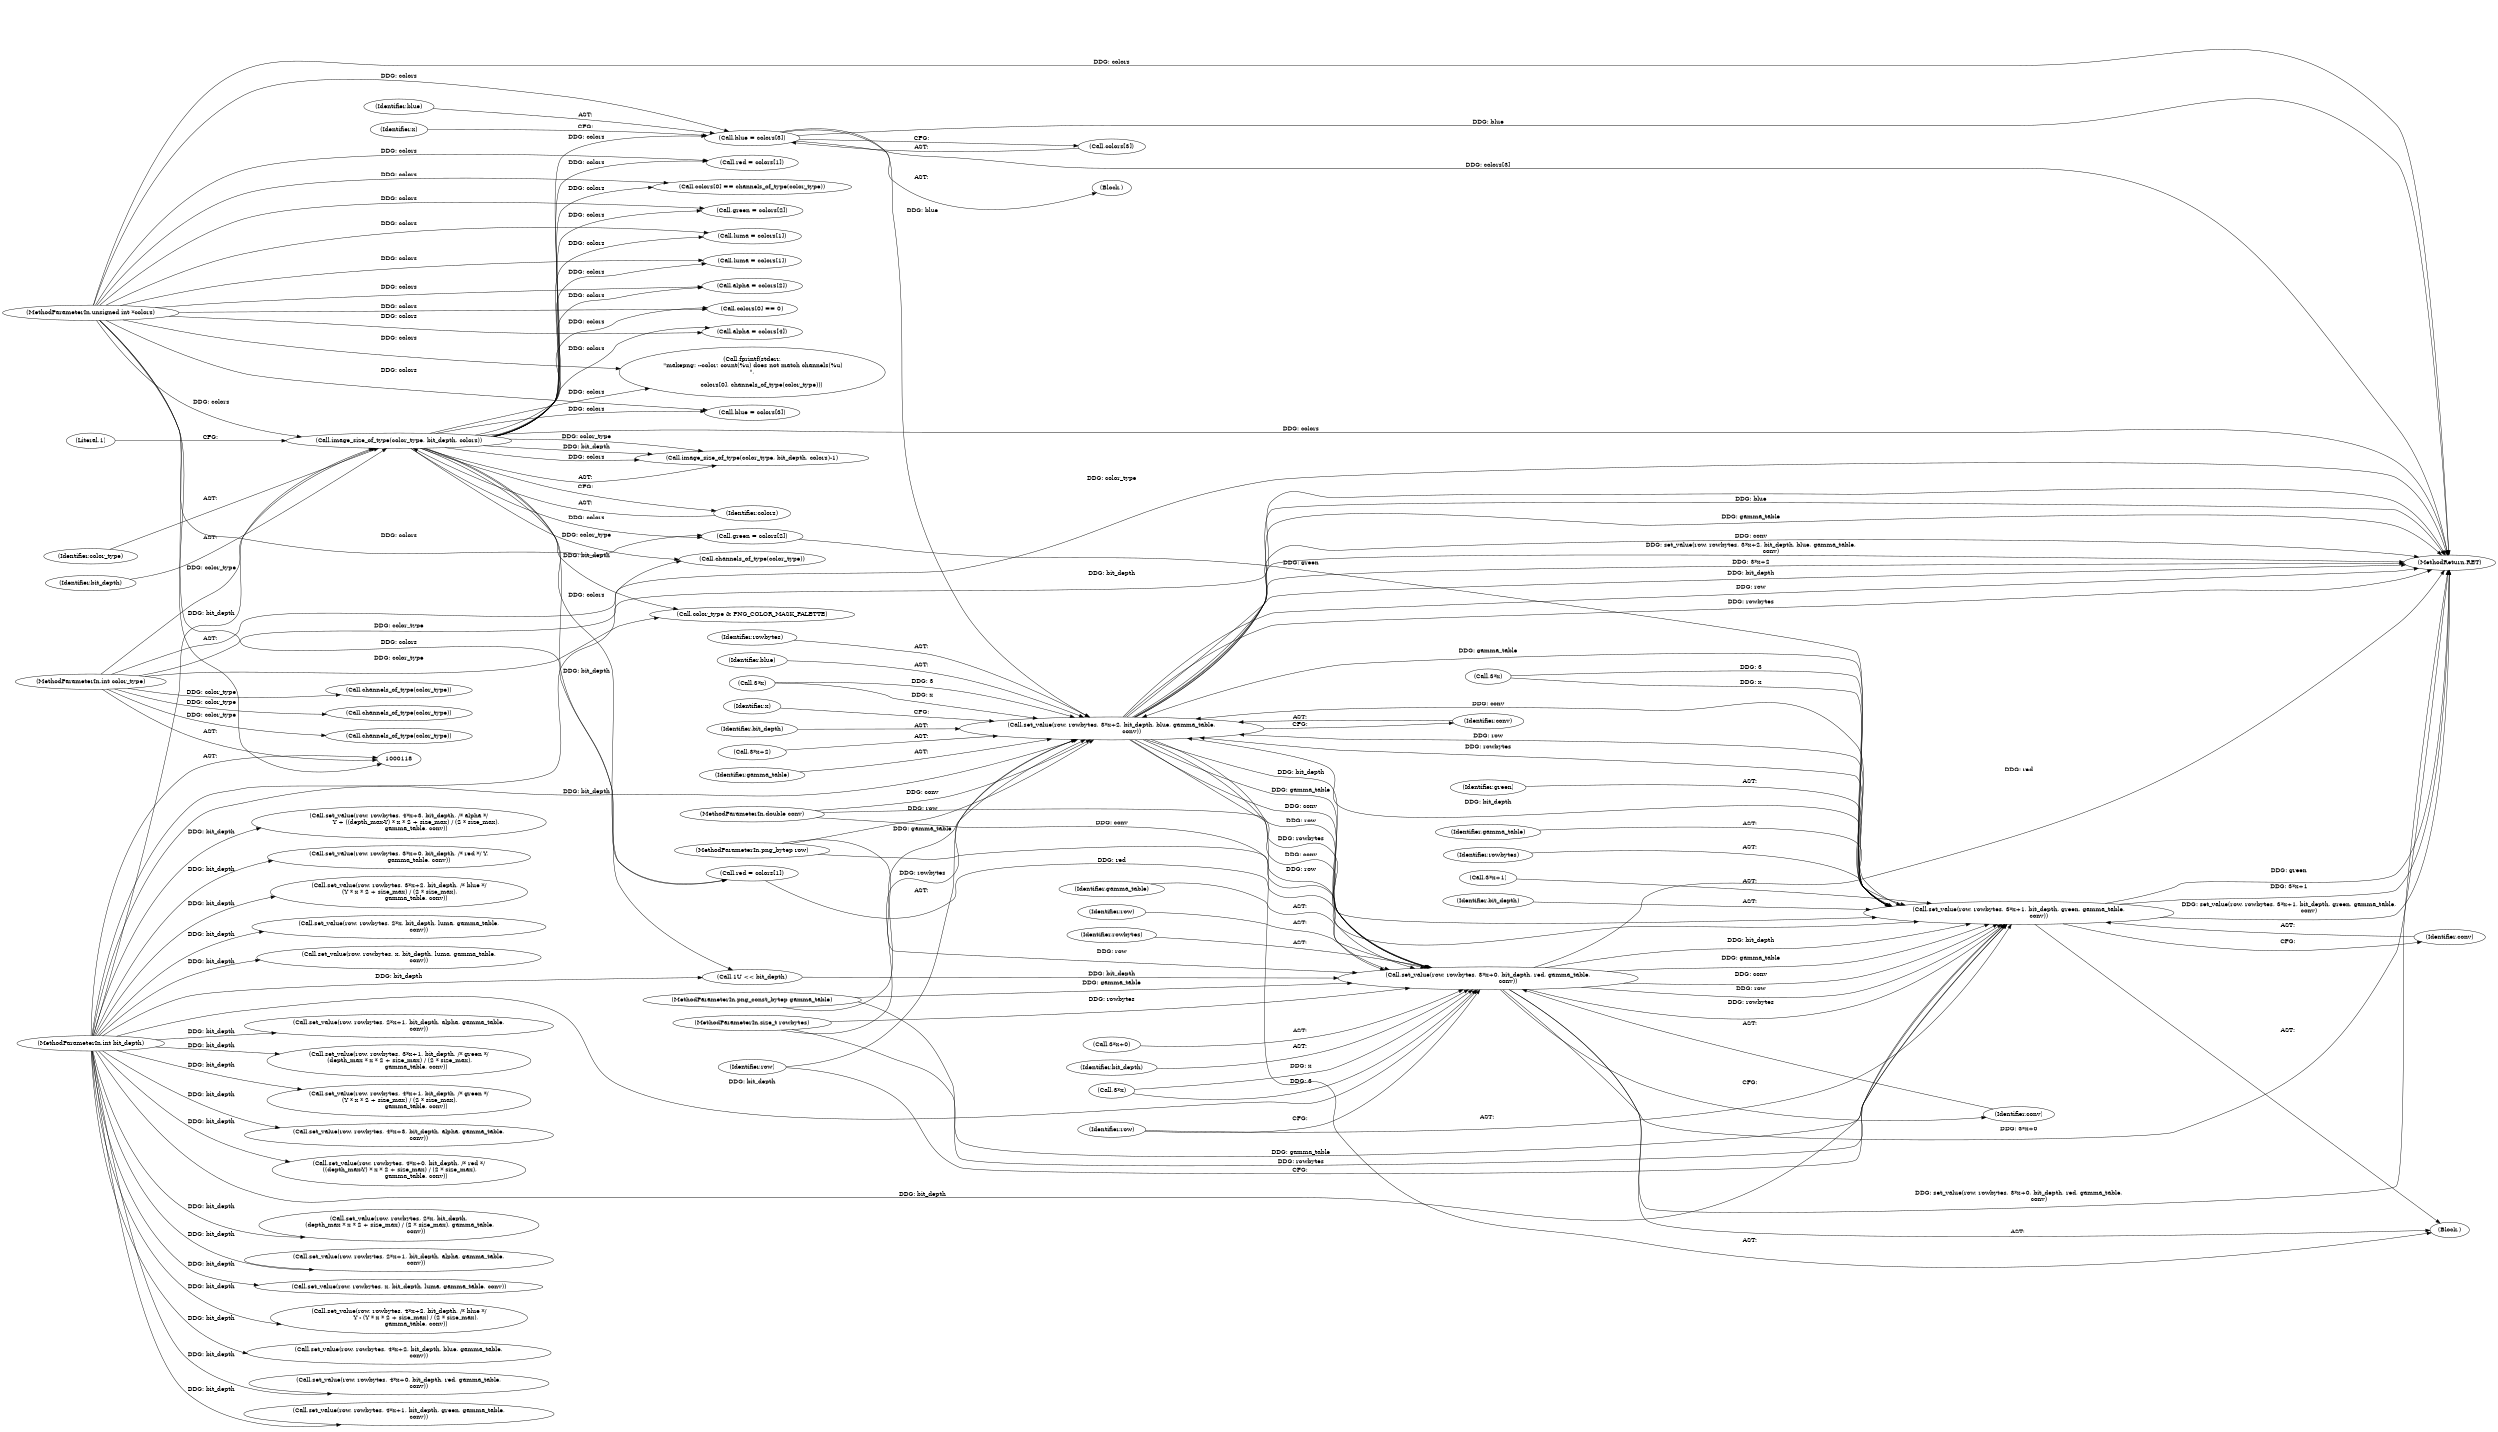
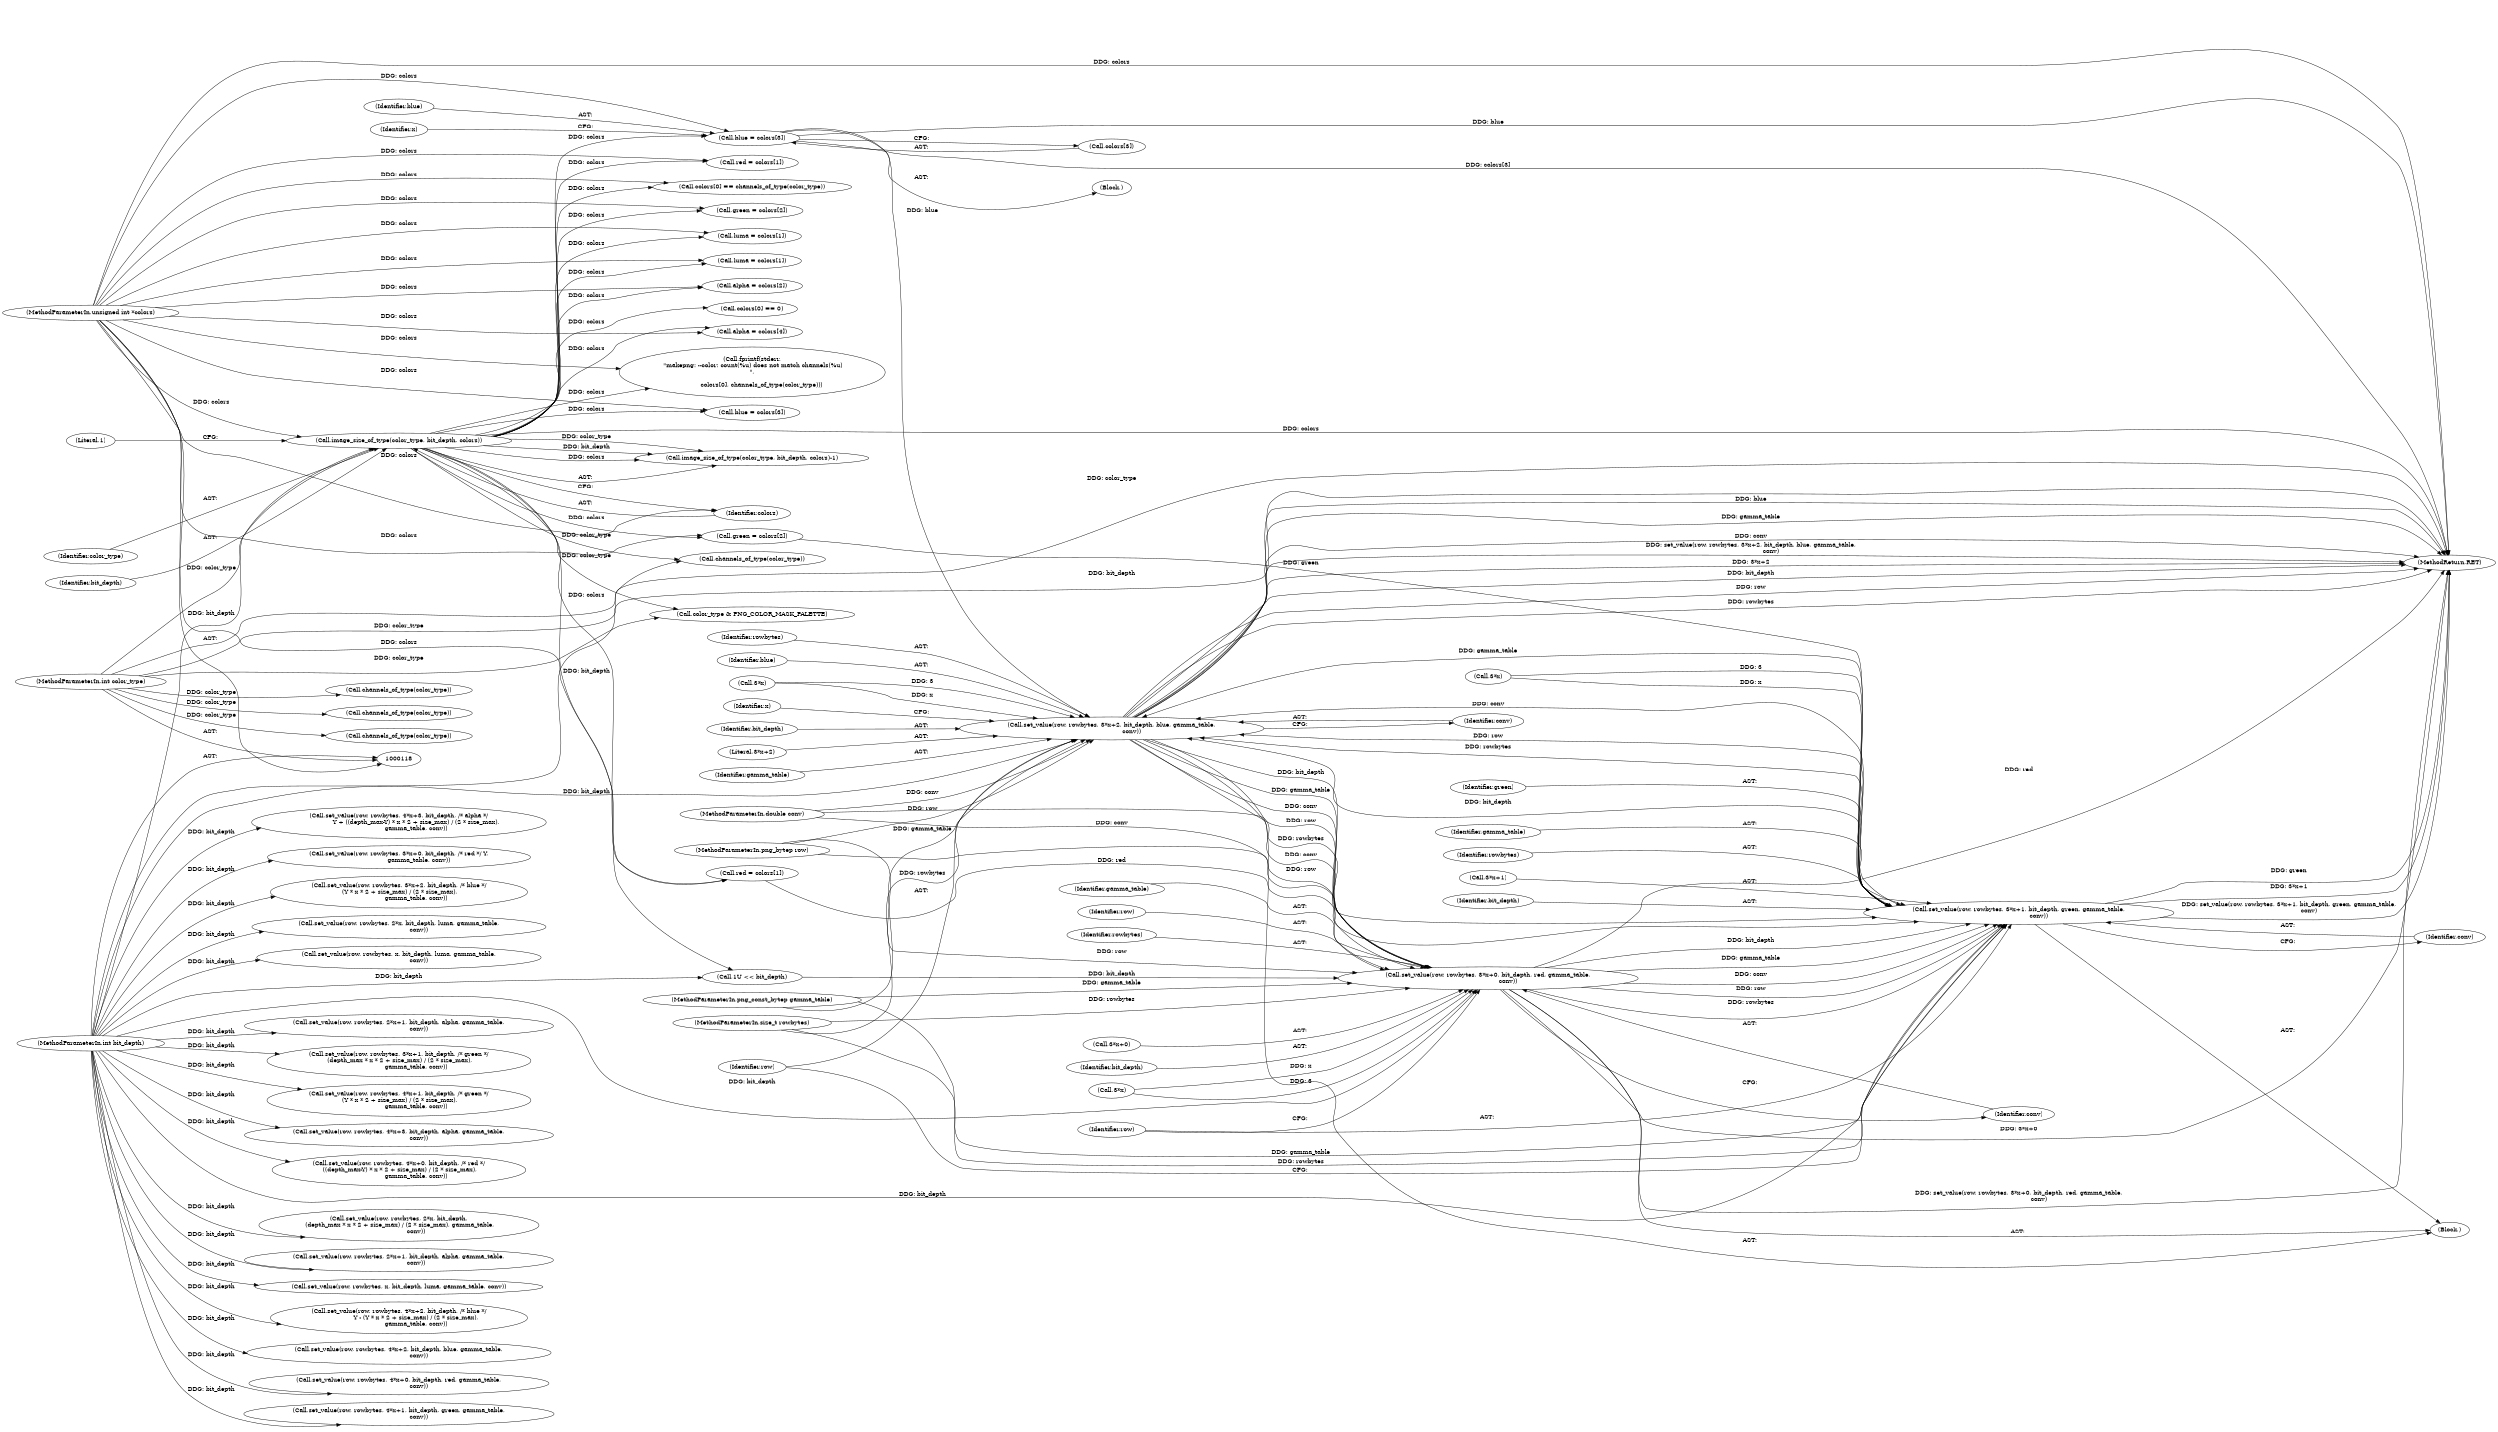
edge "(MethodParameterIn,unsigned int *colors)" -> "(Call,colors[0] == 0)": now "(MethodParameterIn,unsigned int *colors)" -> "(Identifier,colors)"
edge "(Call,image_size_of_type(color_type, bit_depth, colors))" -> "(Call,color_type & PNG_COLOR_MASK_PALETTE)": label "DDG: bit_depth" -> "DDG: color_type"
node "(Call,3*x+2)": label "(Call,3*x+2)" -> "(Literal,3*x+2)"
